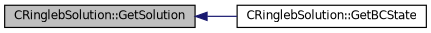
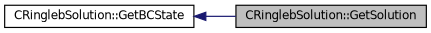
edge "CRinglebSolution::GetBCState" -> "CRinglebSolution::GetSolution": reversed
